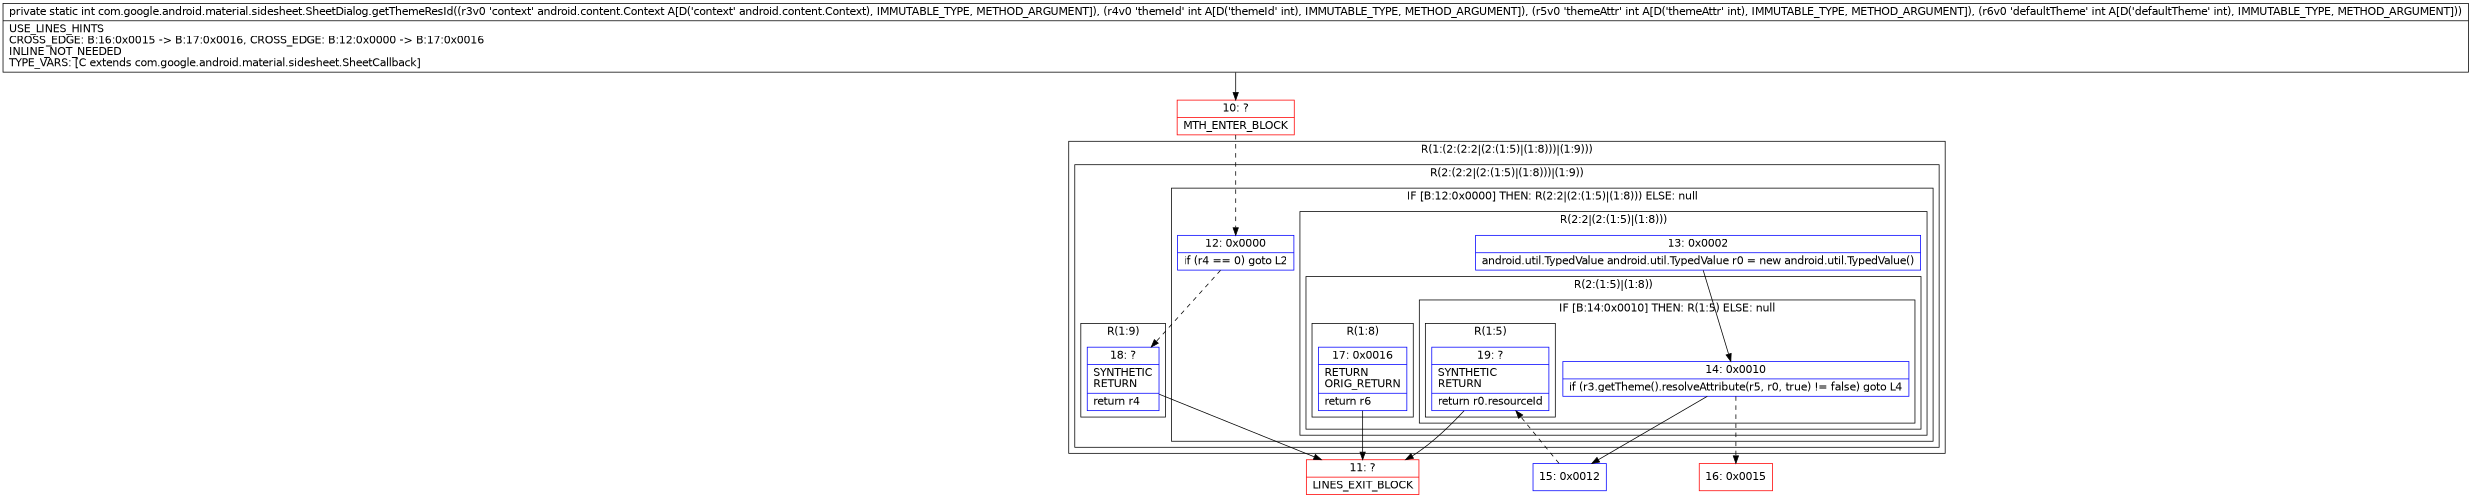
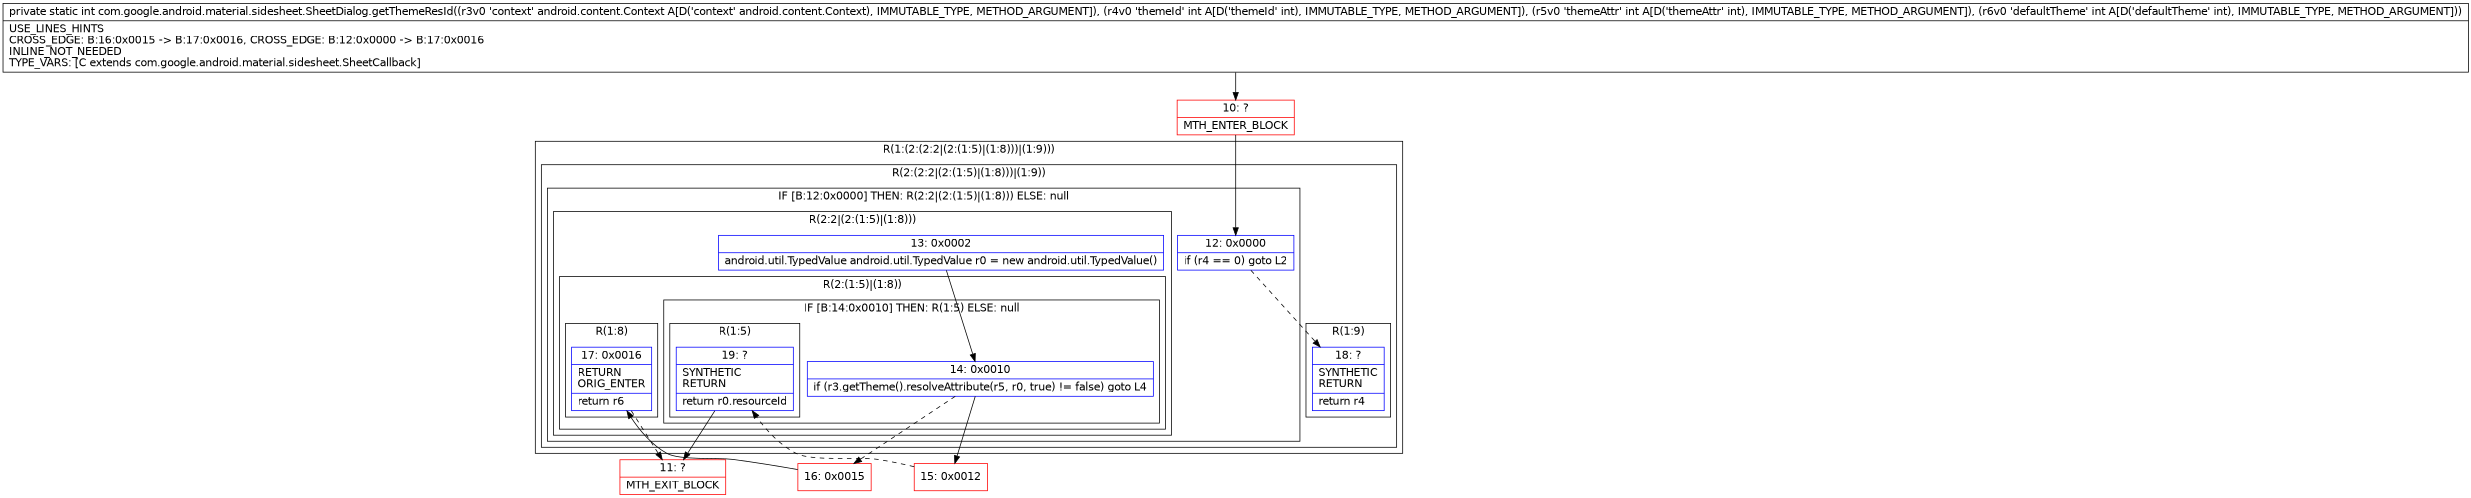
edge "10: ?" -> "12: 0x0000": style dashed -> solid
node "17: 0x0016": text "ORIG_RETURN" -> "ORIG_ENTER"
edge "17: 0x0016" -> "11: ?": style solid -> dashed
edge "18: ?" -> "11: ?": removed
edge "16: 0x0015" -> "17: 0x0016": added
node "15: 0x0012": color blue -> red
node "11: ?": text "LINES_EXIT_BLOCK" -> "MTH_EXIT_BLOCK"
